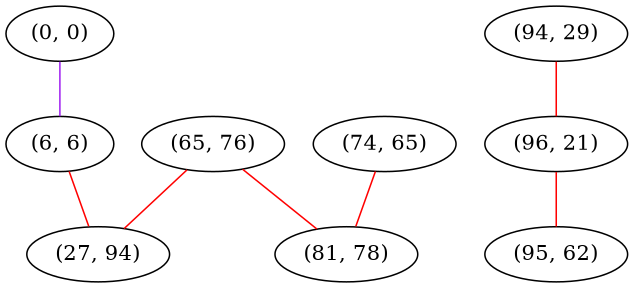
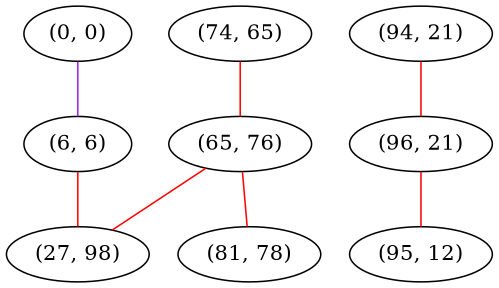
node "(94, 29)": label "(94, 29)" -> "(94, 21)"
edge "(74, 65)" -- "(81, 78)": now "(74, 65)" -- "(65, 76)"
node "(27, 94)": label "(27, 94)" -> "(27, 98)"
node "(95, 62)": label "(95, 62)" -> "(95, 12)"
